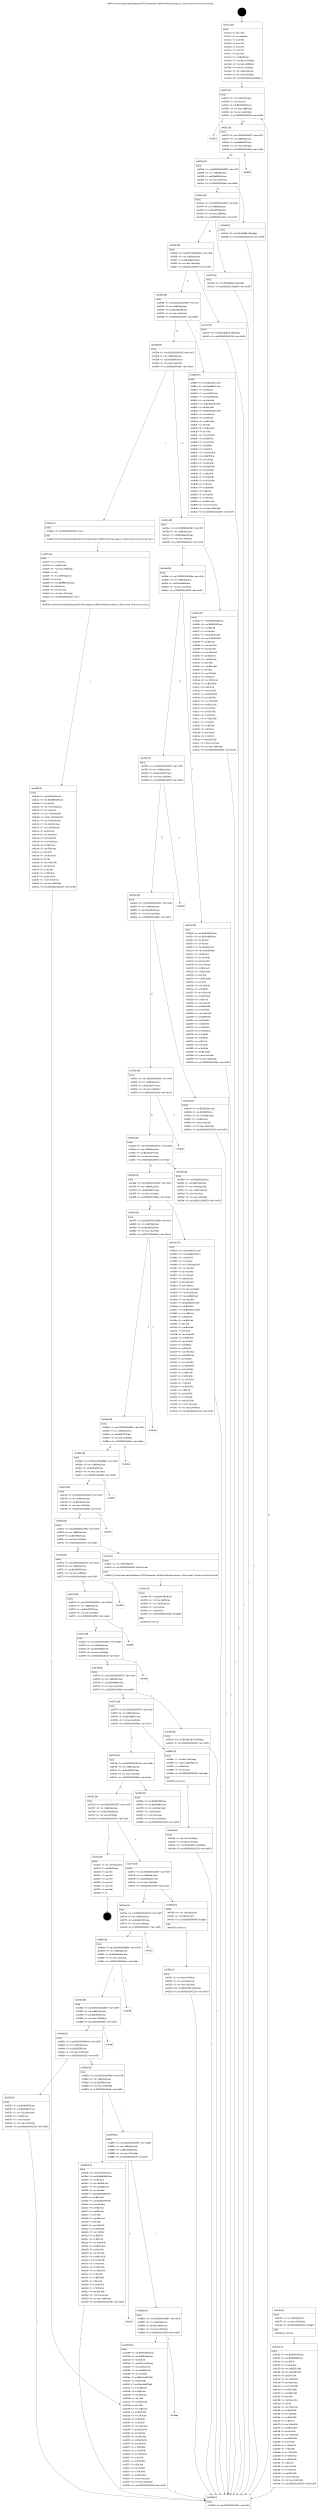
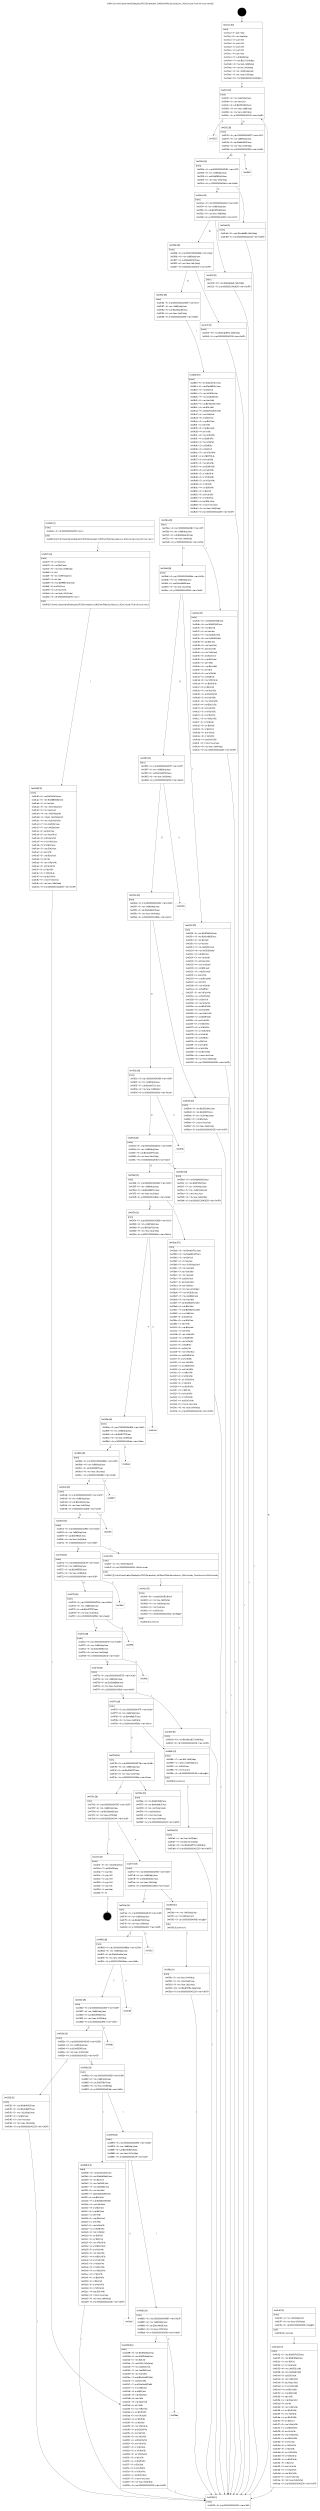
node "0x40159e [28]": removed
